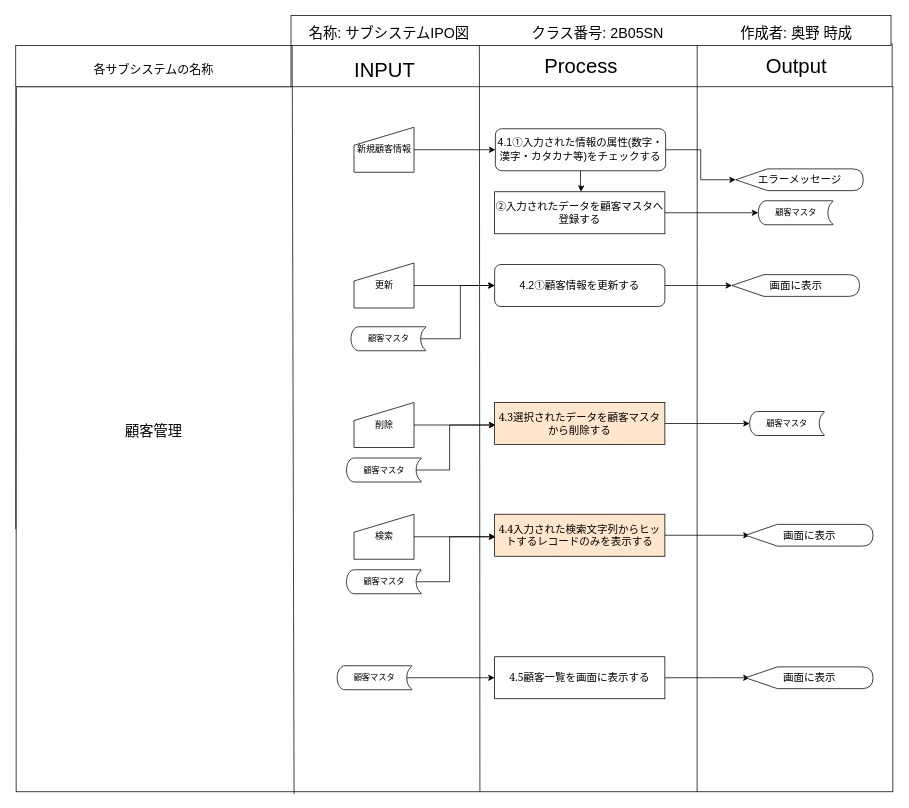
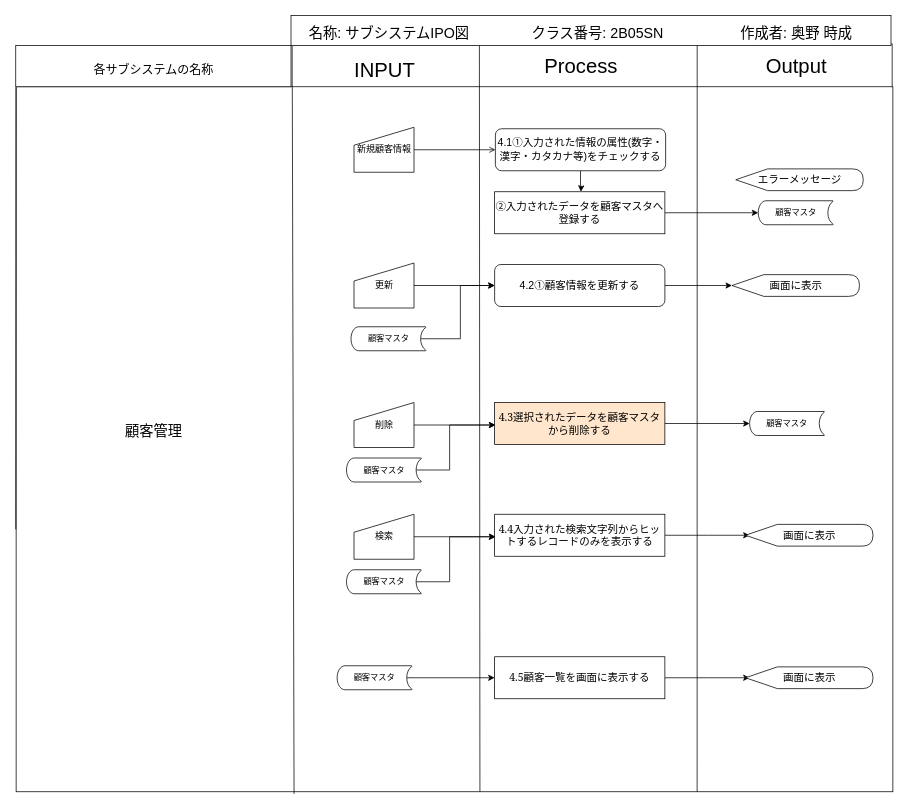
edge "新規顧客情報" -> "4.1①入力された情報の属性(数字・漢字・カタカナ等)をチェックする": arrowhead classic -> open
edge "4.1①入力された情報の属性(数字・漢字・カタカナ等)をチェックする" -> "エラーメッセージ": removed
node "4.4入力された検索文字列からヒットするレコードのみを表示する": fillcolor #ffe6cc -> #ffffff
